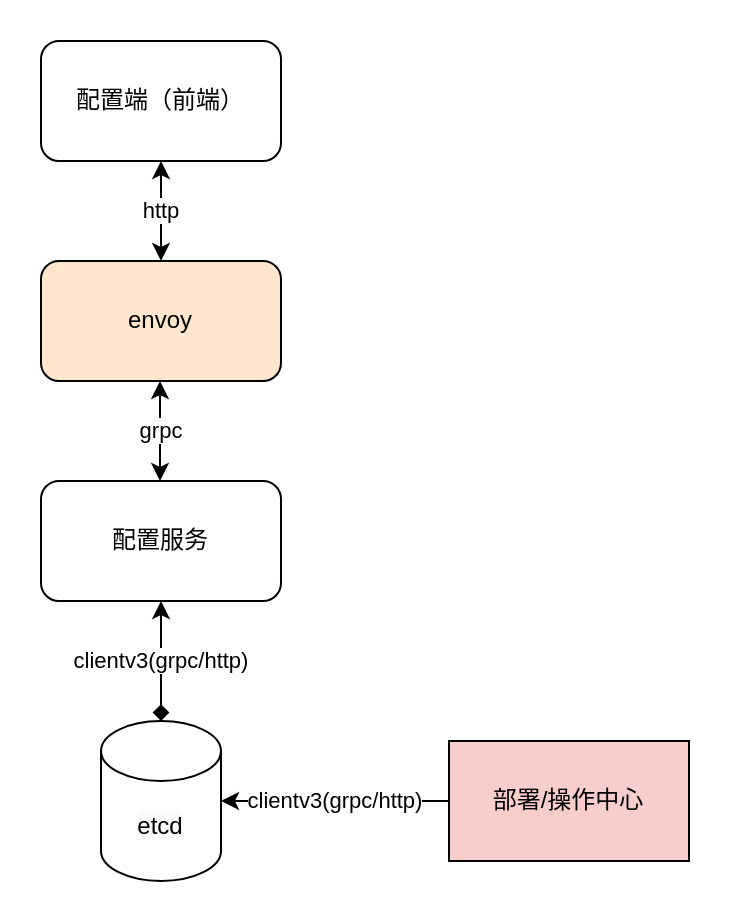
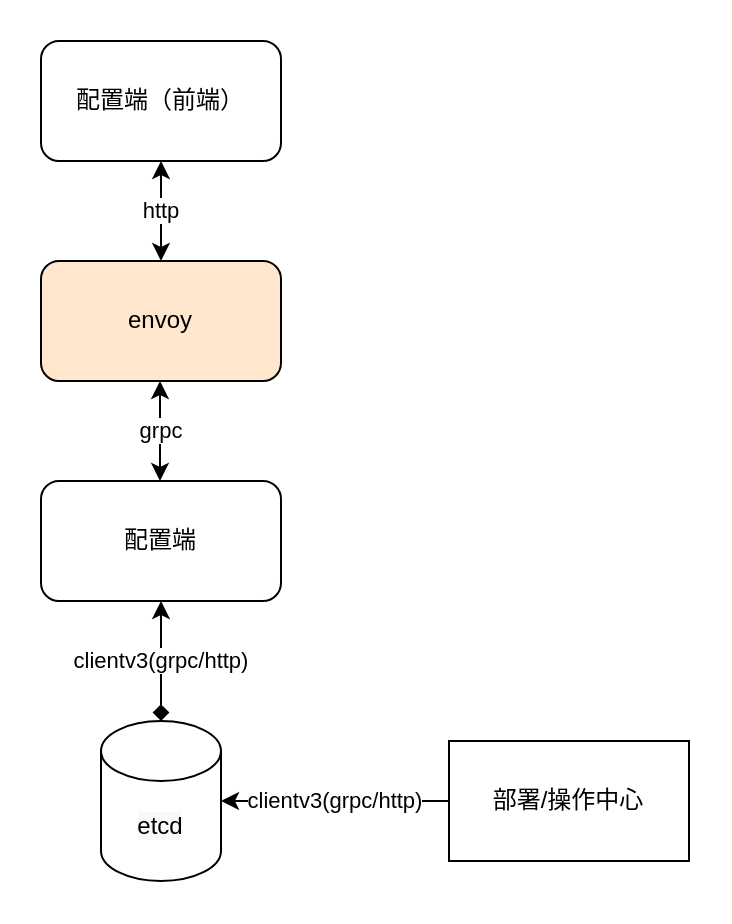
node "配置服务": label "配置服务" -> "配置端"
node "部署/操作中心": fillcolor #f8cecc -> #ffffff
